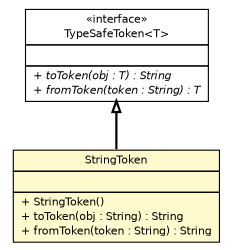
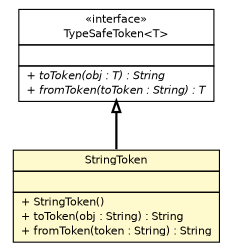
node "TypeSafeToken<T>": text "+ fromToken(token : String) : T" -> "+ fromToken(toToken : String) : T"
